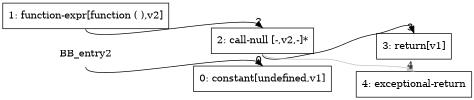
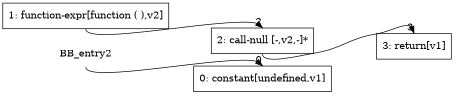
node "4: exceptional-return": removed
